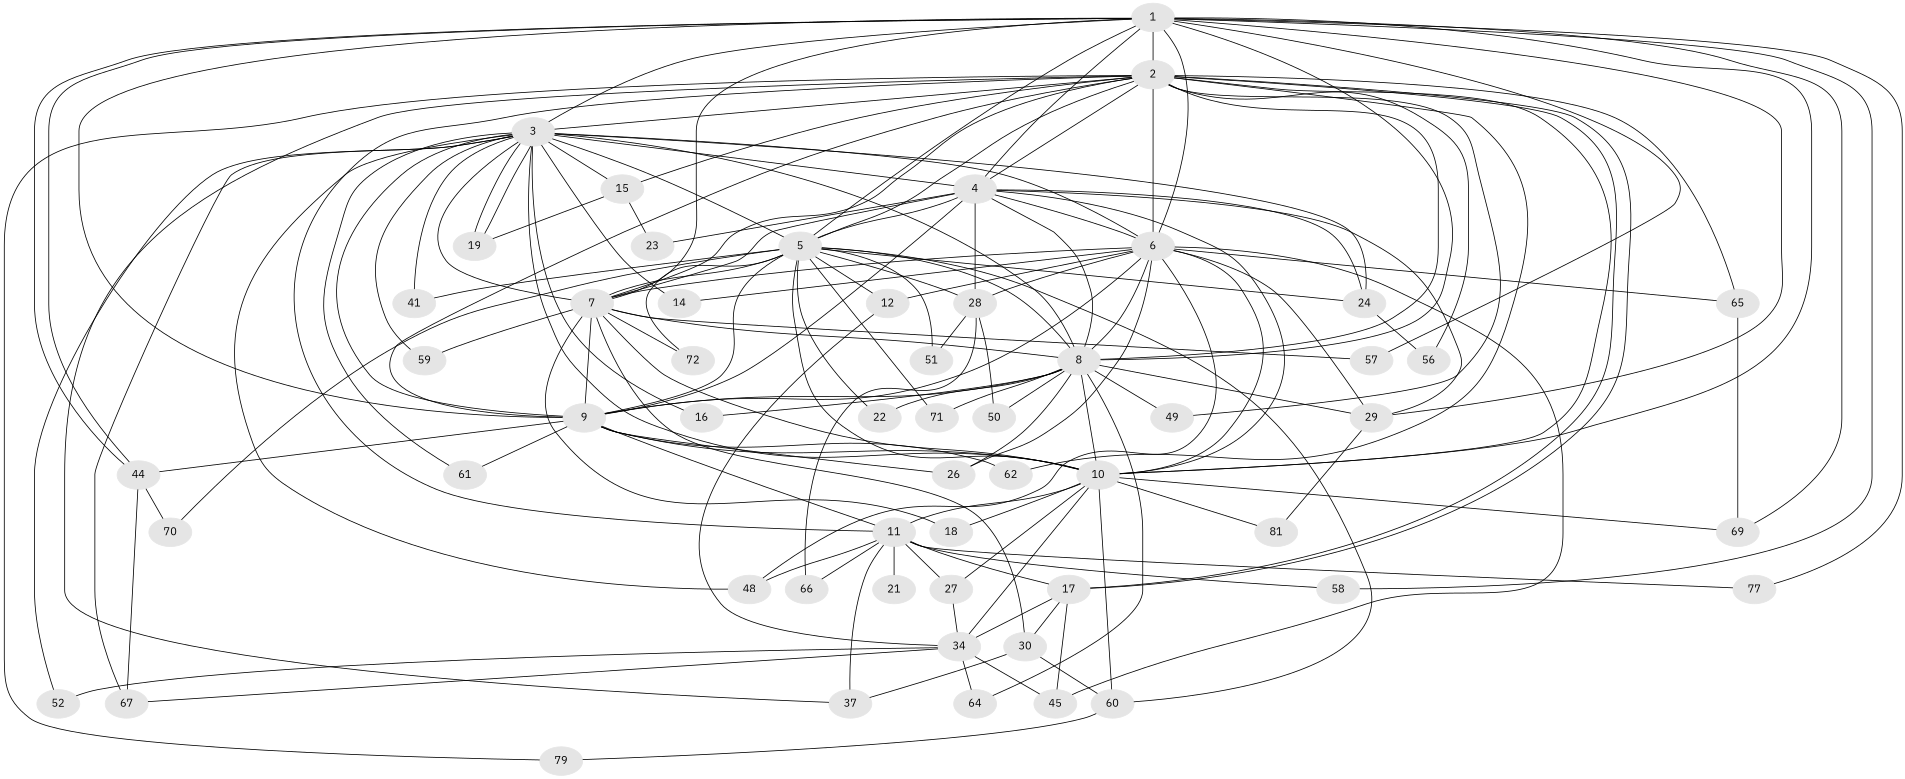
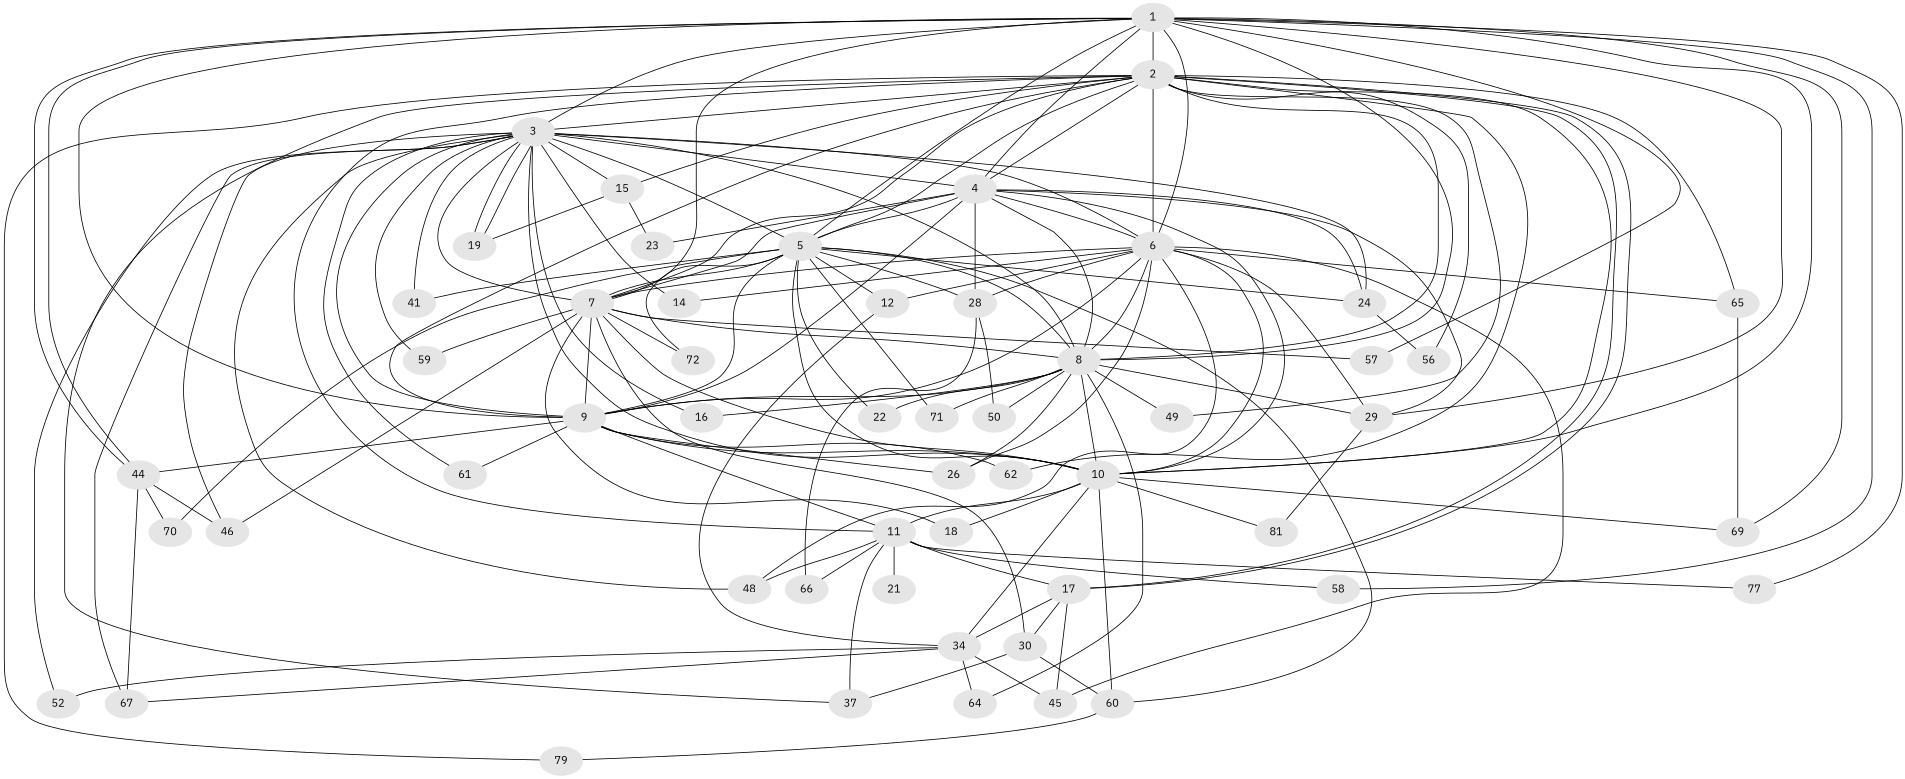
node "51": removed
node "46": added
node "27": removed
